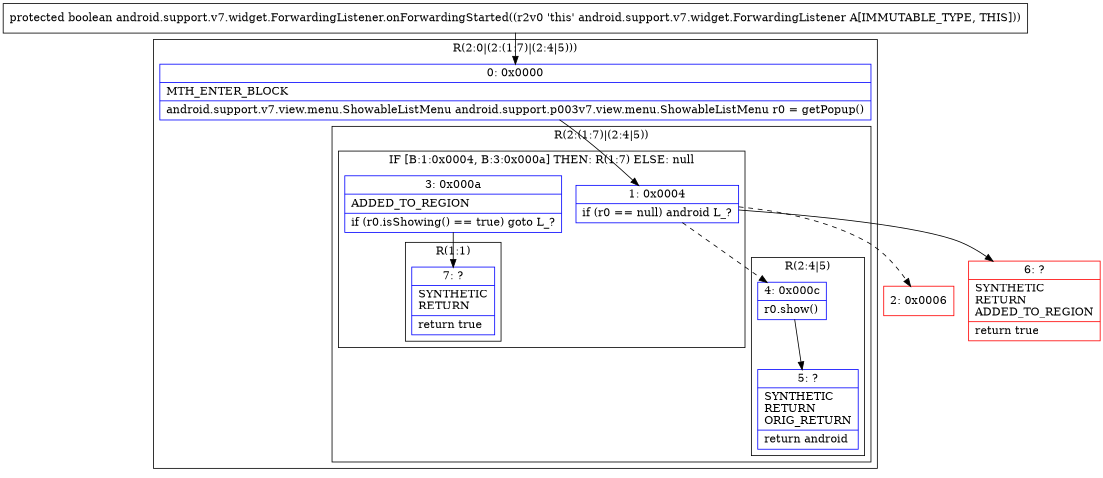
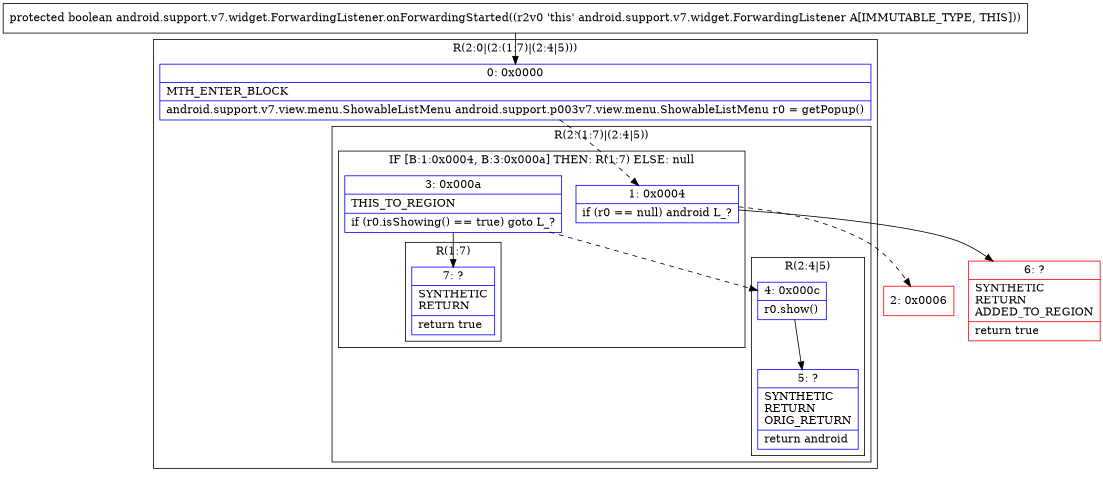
edge "0: 0x0000" -> "1: 0x0004": style solid -> dashed
node "3: 0x000a": text "ADDED_TO_REGION" -> "THIS_TO_REGION"
edge "1: 0x0004" -> "4: 0x000c": now "3: 0x000a" -> "4: 0x000c"
cluster "R(1:1)": label "R(1:1)" -> "R(1:7)"
